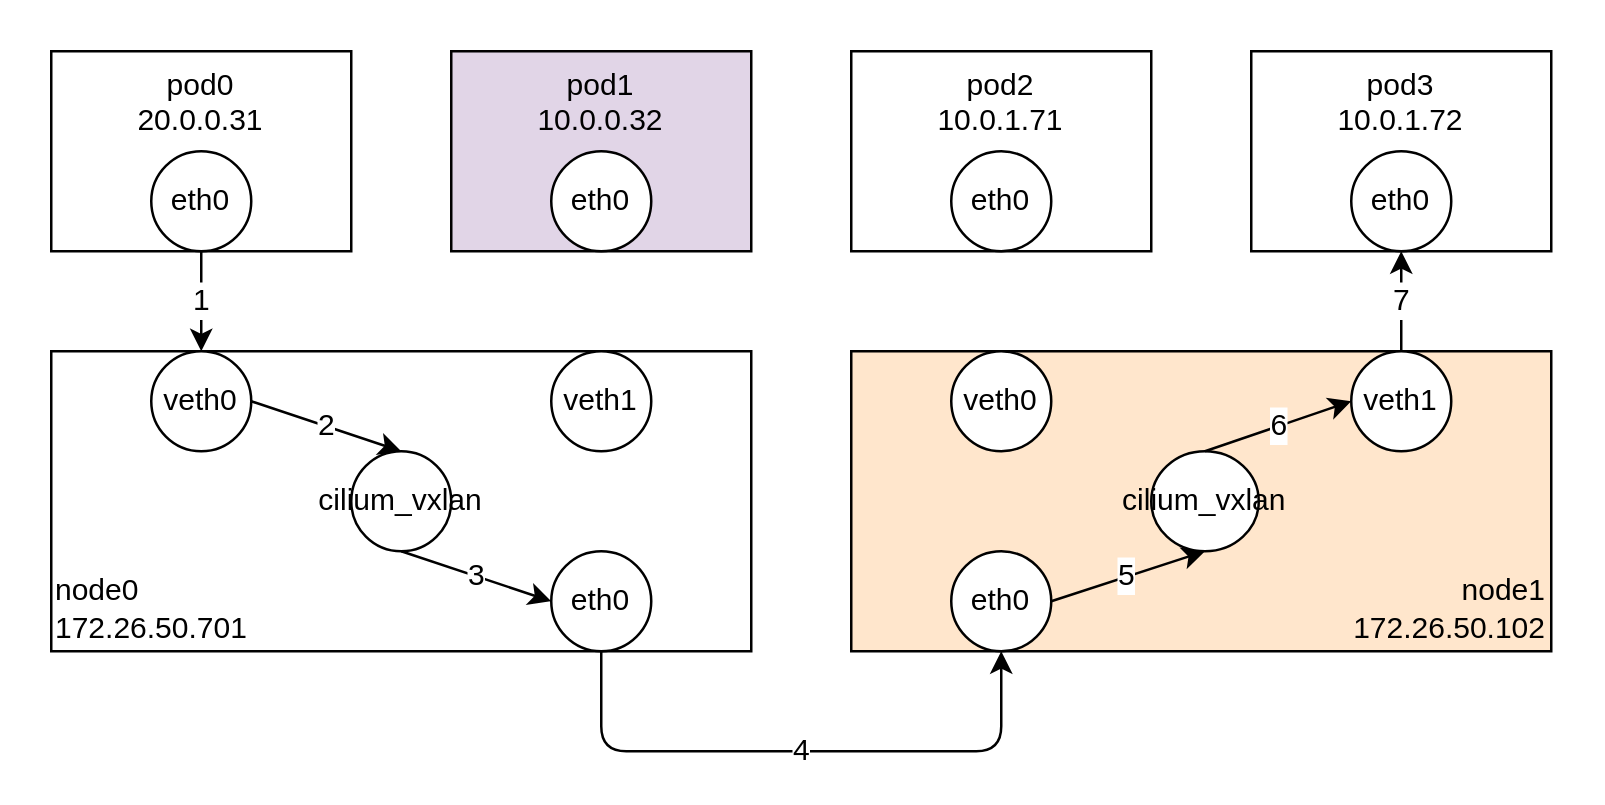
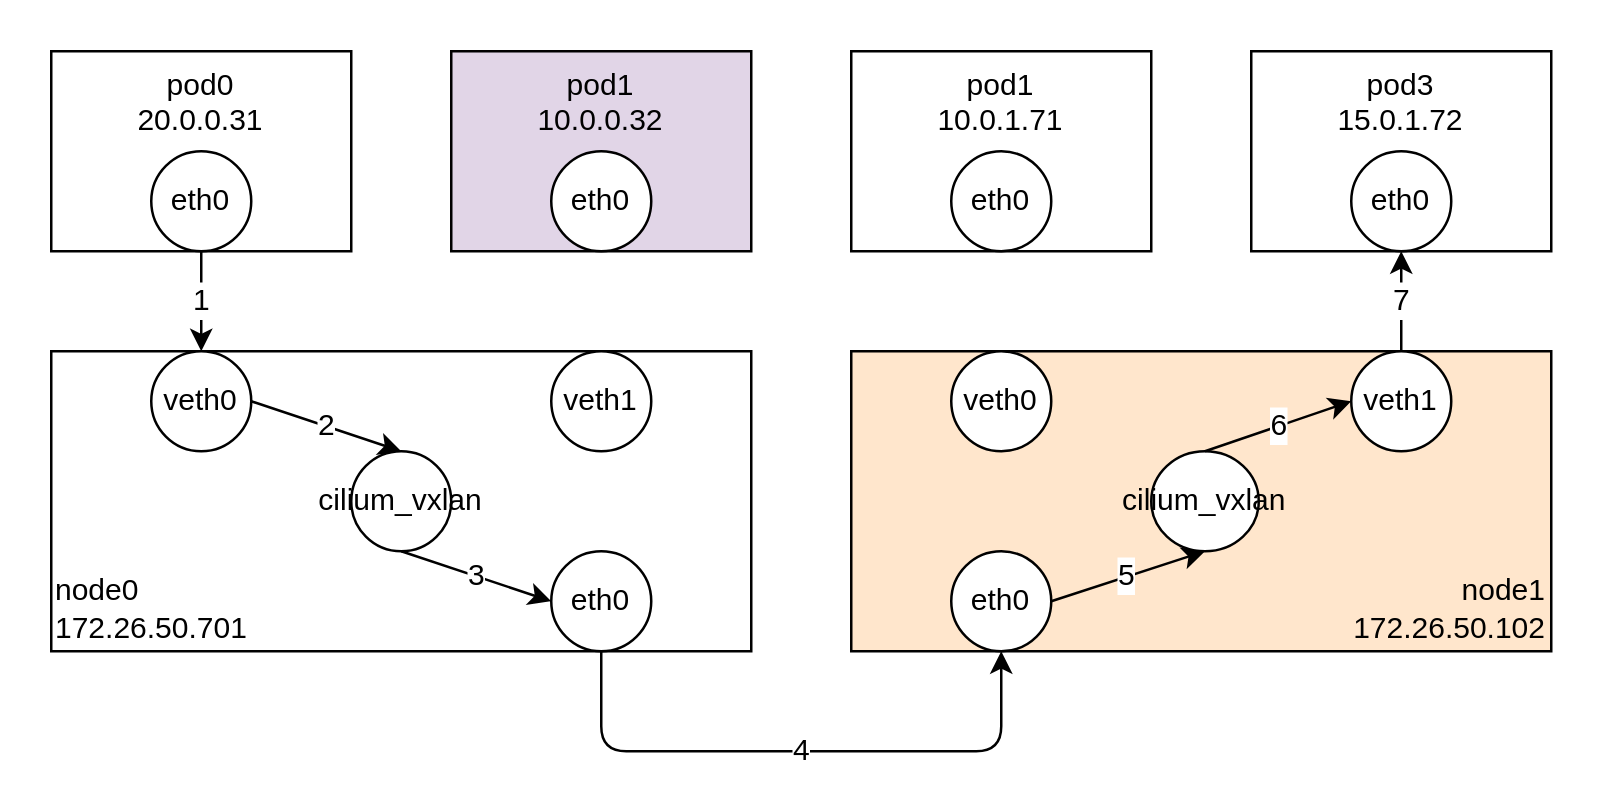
node "pod2 10.0.1.71": label "pod2 10.0.1.71" -> "pod1 10.0.1.71"
node "pod3 10.0.1.72": label "pod3 10.0.1.72" -> "pod3 15.0.1.72"
